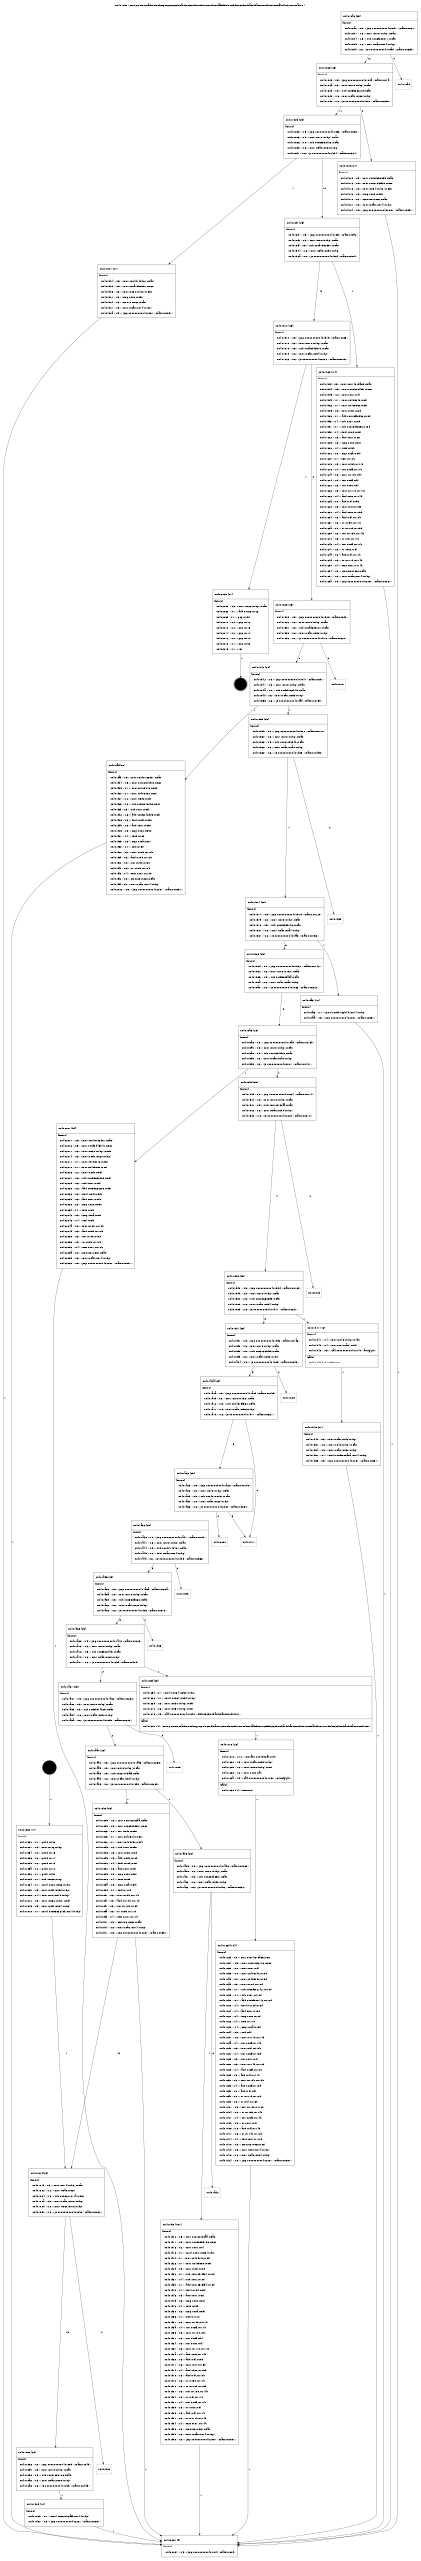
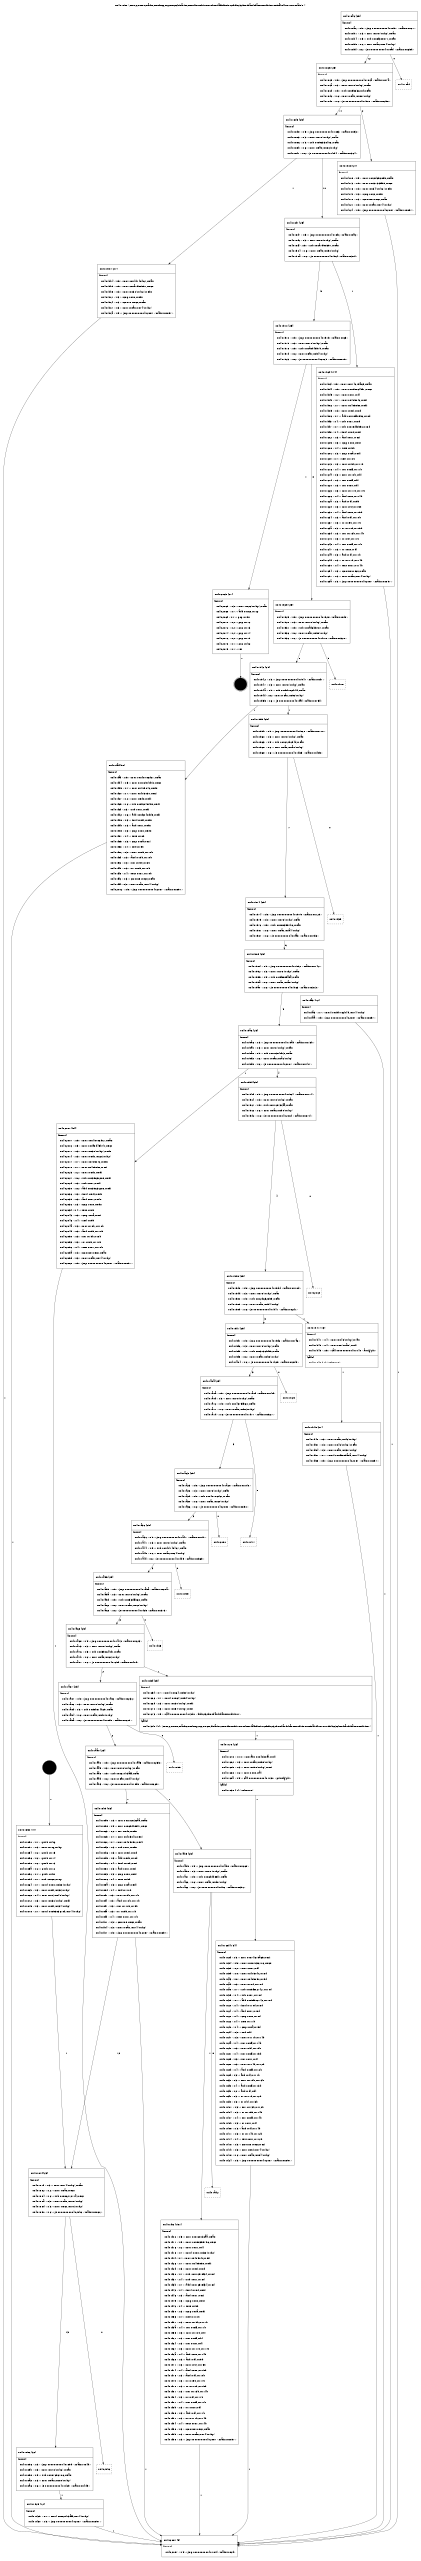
edge "0x401974 [25]" -> "0x401fa3 [12]": removed, label "1"
edge "0x401a23 [25]" -> "0x401d77": now "0x401a23 [25]" -> "0x401a3c [25]"
